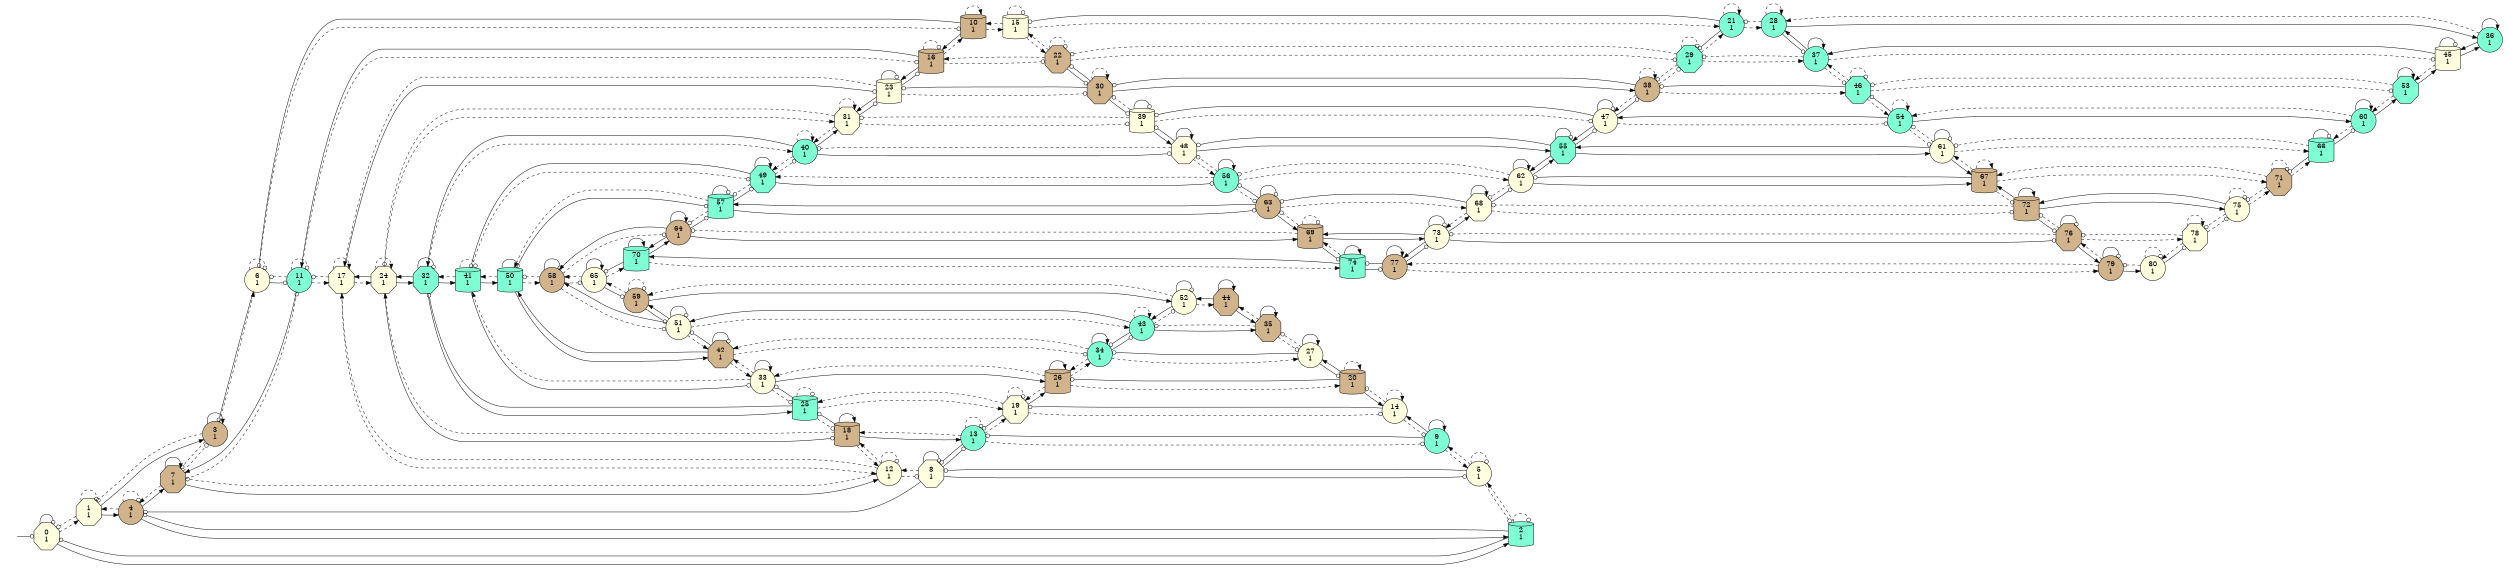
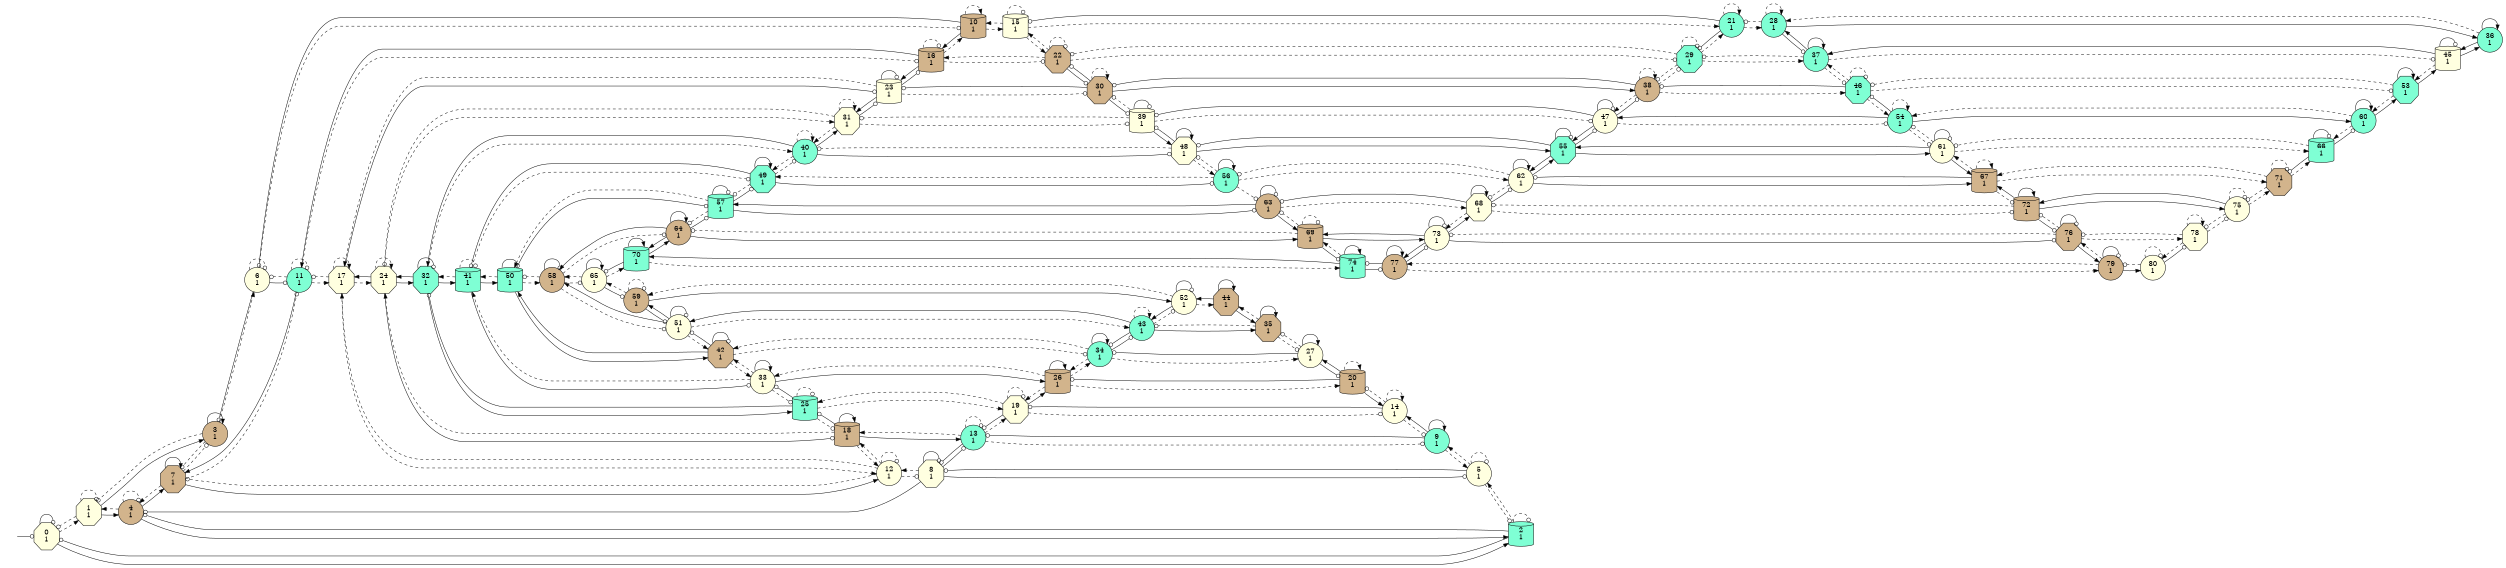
edge "63 1" -> "56 1": removed
